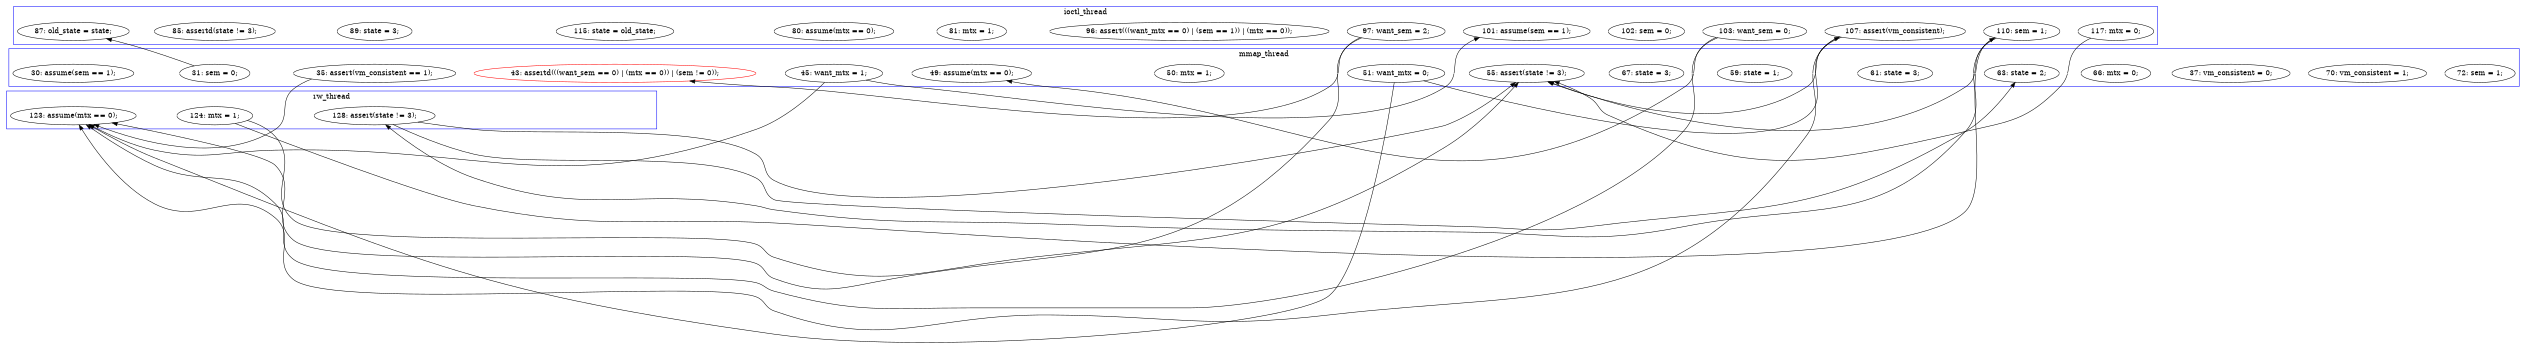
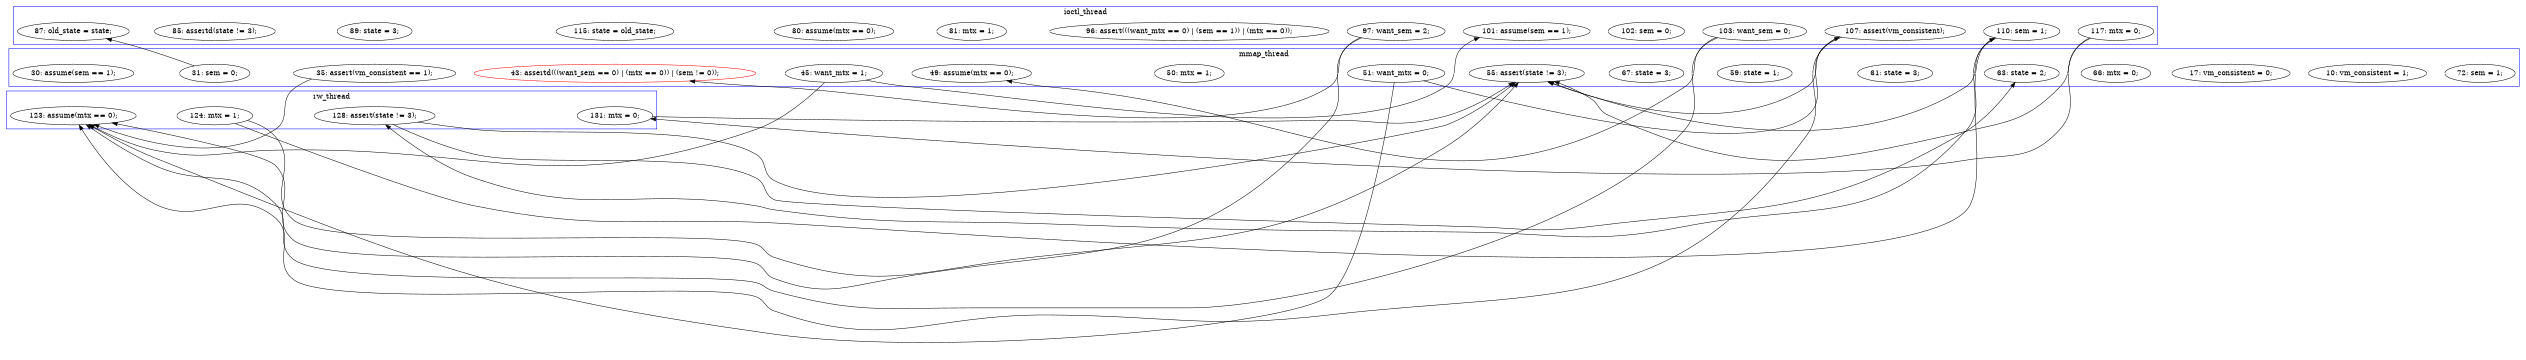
node "37: vm_consistent = 0;": label "37: vm_consistent = 0;" -> "17: vm_consistent = 0;"
node "70: vm_consistent = 1;": label "70: vm_consistent = 1;" -> "10: vm_consistent = 1;"
node "131: mtx = 0;": added
